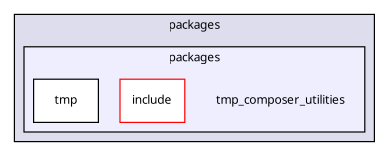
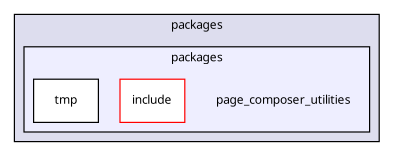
node "tmp_composer_utilities": label "tmp_composer_utilities" -> "page_composer_utilities"
